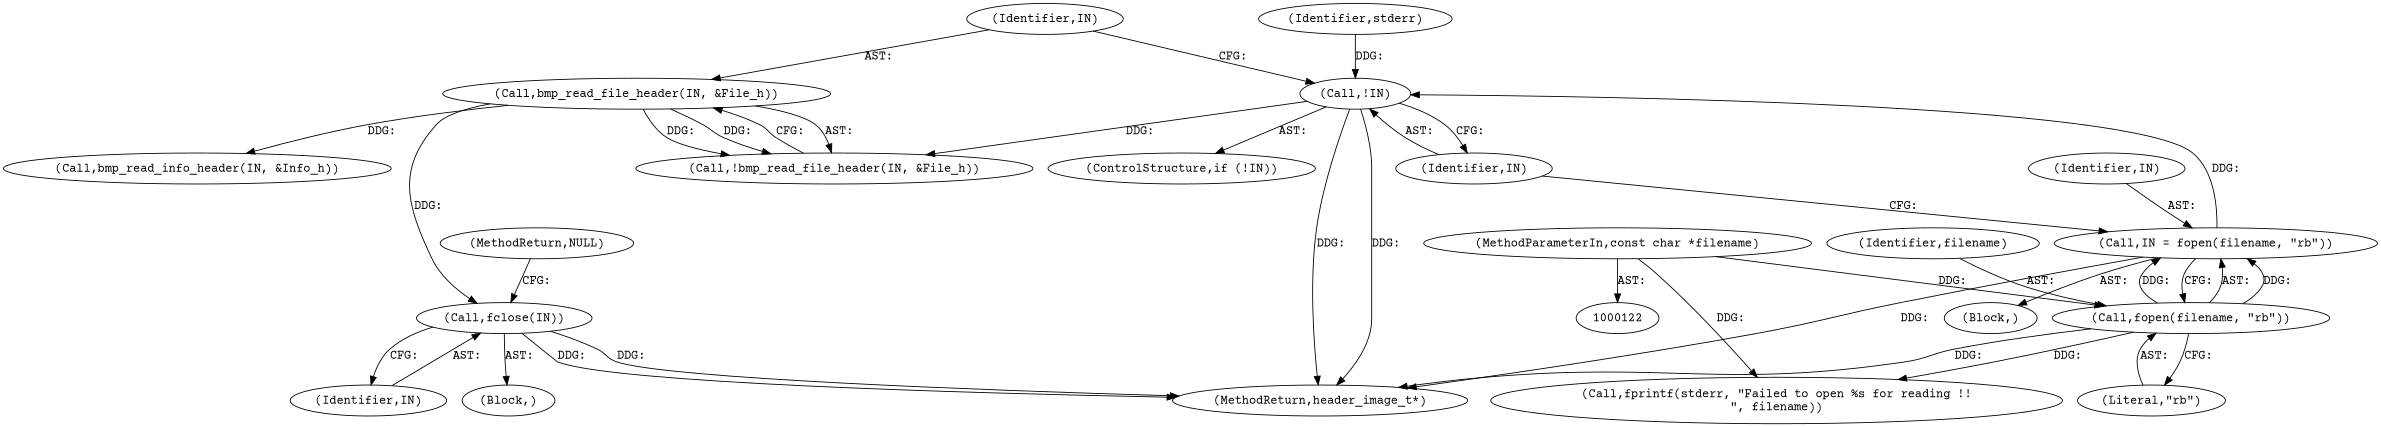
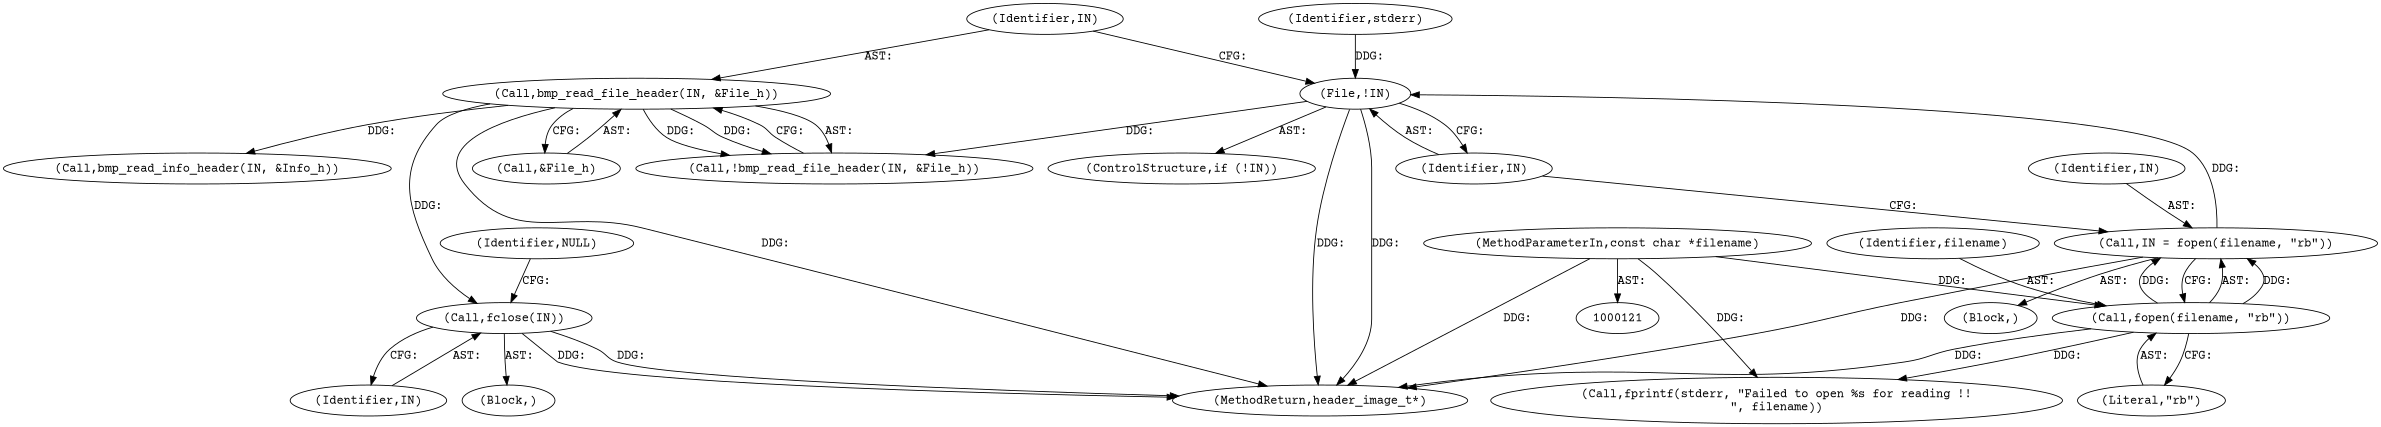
node "(Call,!IN)": label "(Call,!IN)" -> "(File,!IN)"
node "(Call,&File_h)": added
node "(MethodReturn,NULL)": label "(MethodReturn,NULL)" -> "(Identifier,NULL)"
edge "(Call,bmp_read_file_header(IN, &File_h))" -> "(MethodReturn,header_image_t*)": added, label "DDG:"
node "1000122": label "1000122" -> "1000121"
edge "(MethodParameterIn,const char *filename)" -> "(MethodReturn,header_image_t*)": added, label "DDG:"
